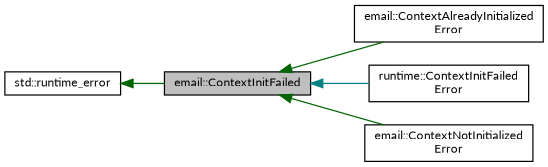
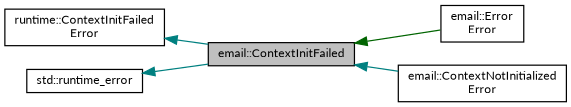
node "email::ContextAlreadyInitialized Error": label "email::ContextAlreadyInitialized Error" -> "email::Error Error"
edge "email::ContextInitFailed" -> "std::runtime_error": color darkgreen -> teal
edge "runtime::ContextInitFailed Error" -> "email::ContextInitFailed": reversed
edge "email::ContextNotInitialized Error" -> "email::ContextInitFailed": color darkgreen -> teal
